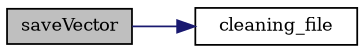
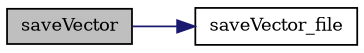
node "cleaning_file": label "cleaning_file" -> "saveVector_file"
